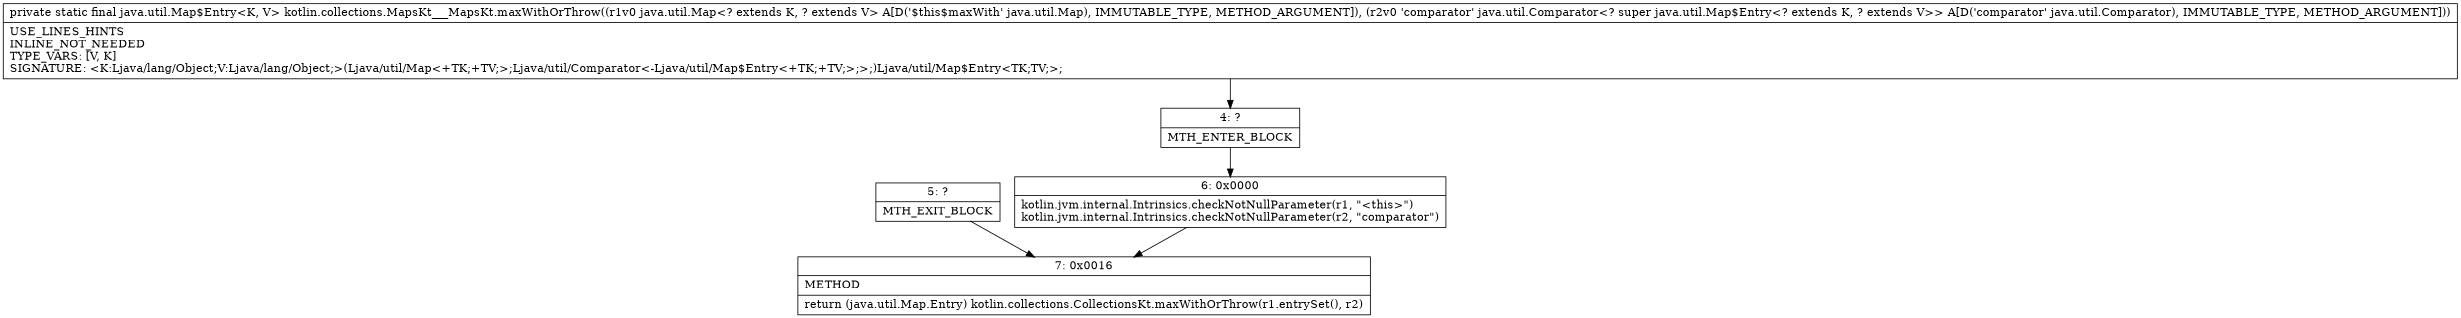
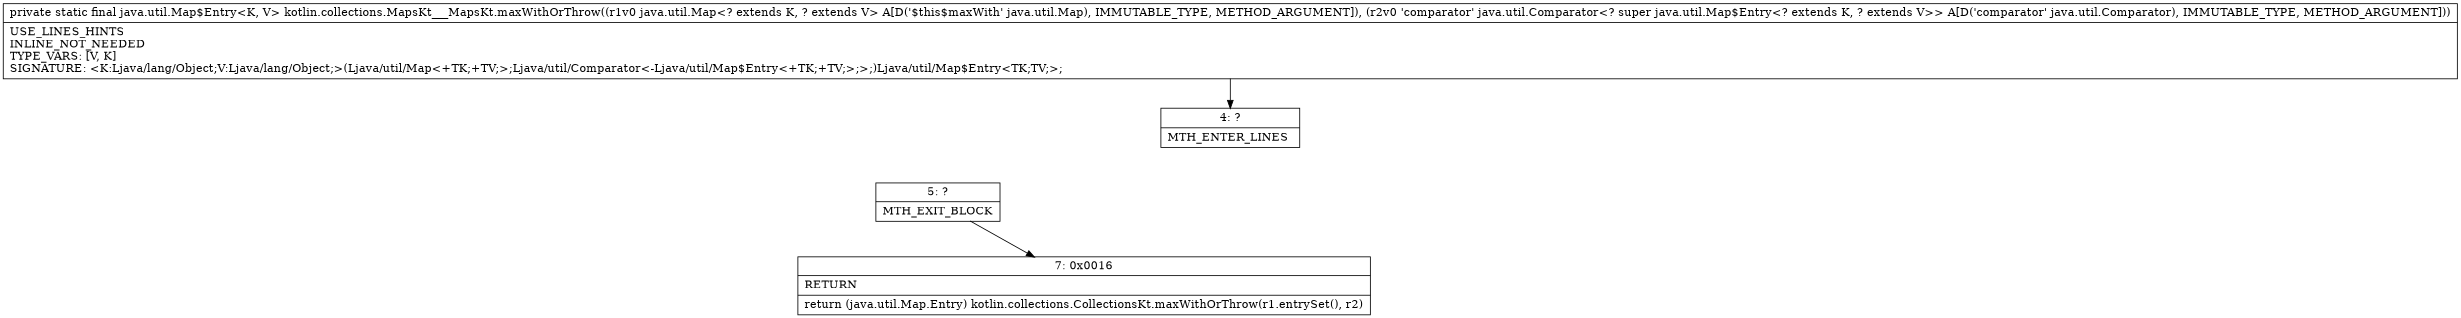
node "4: ?": text "MTH_ENTER_BLOCK" -> "MTH_ENTER_LINES"
node "6: 0x0000": removed
node "7: 0x0016": text "METHOD" -> "RETURN"
